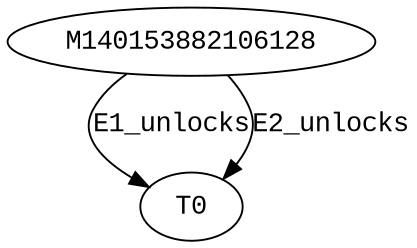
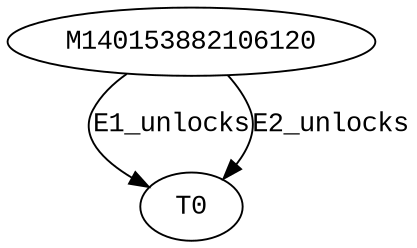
node "M140153882106128": label "M140153882106128" -> "M140153882106120"
